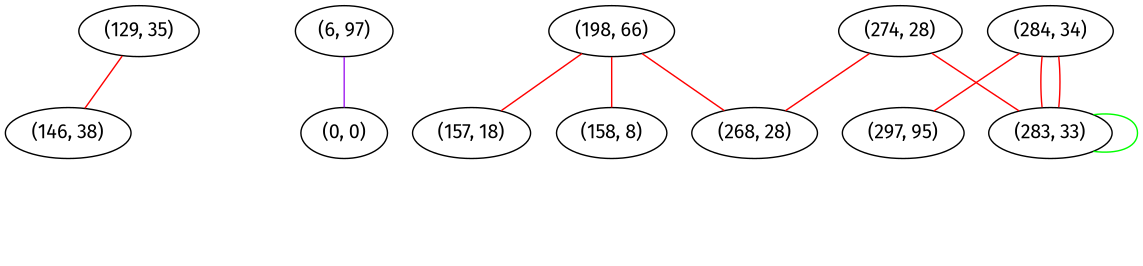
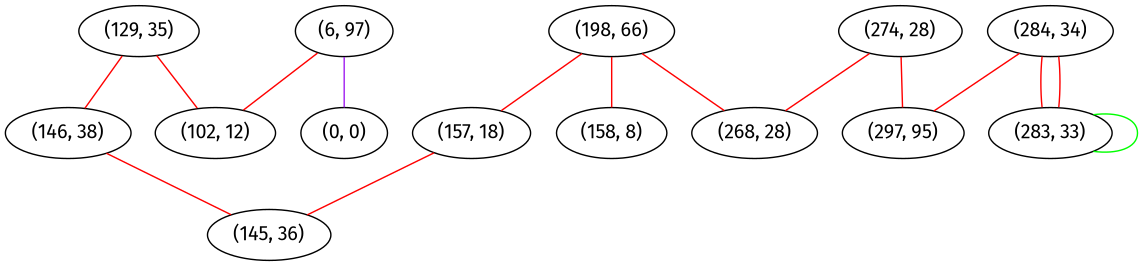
edge "(274, 28)" -- "(283, 33)": now "(274, 28)" -- "(297, 95)"
node "(102, 12)": added
node "(145, 36)": added
